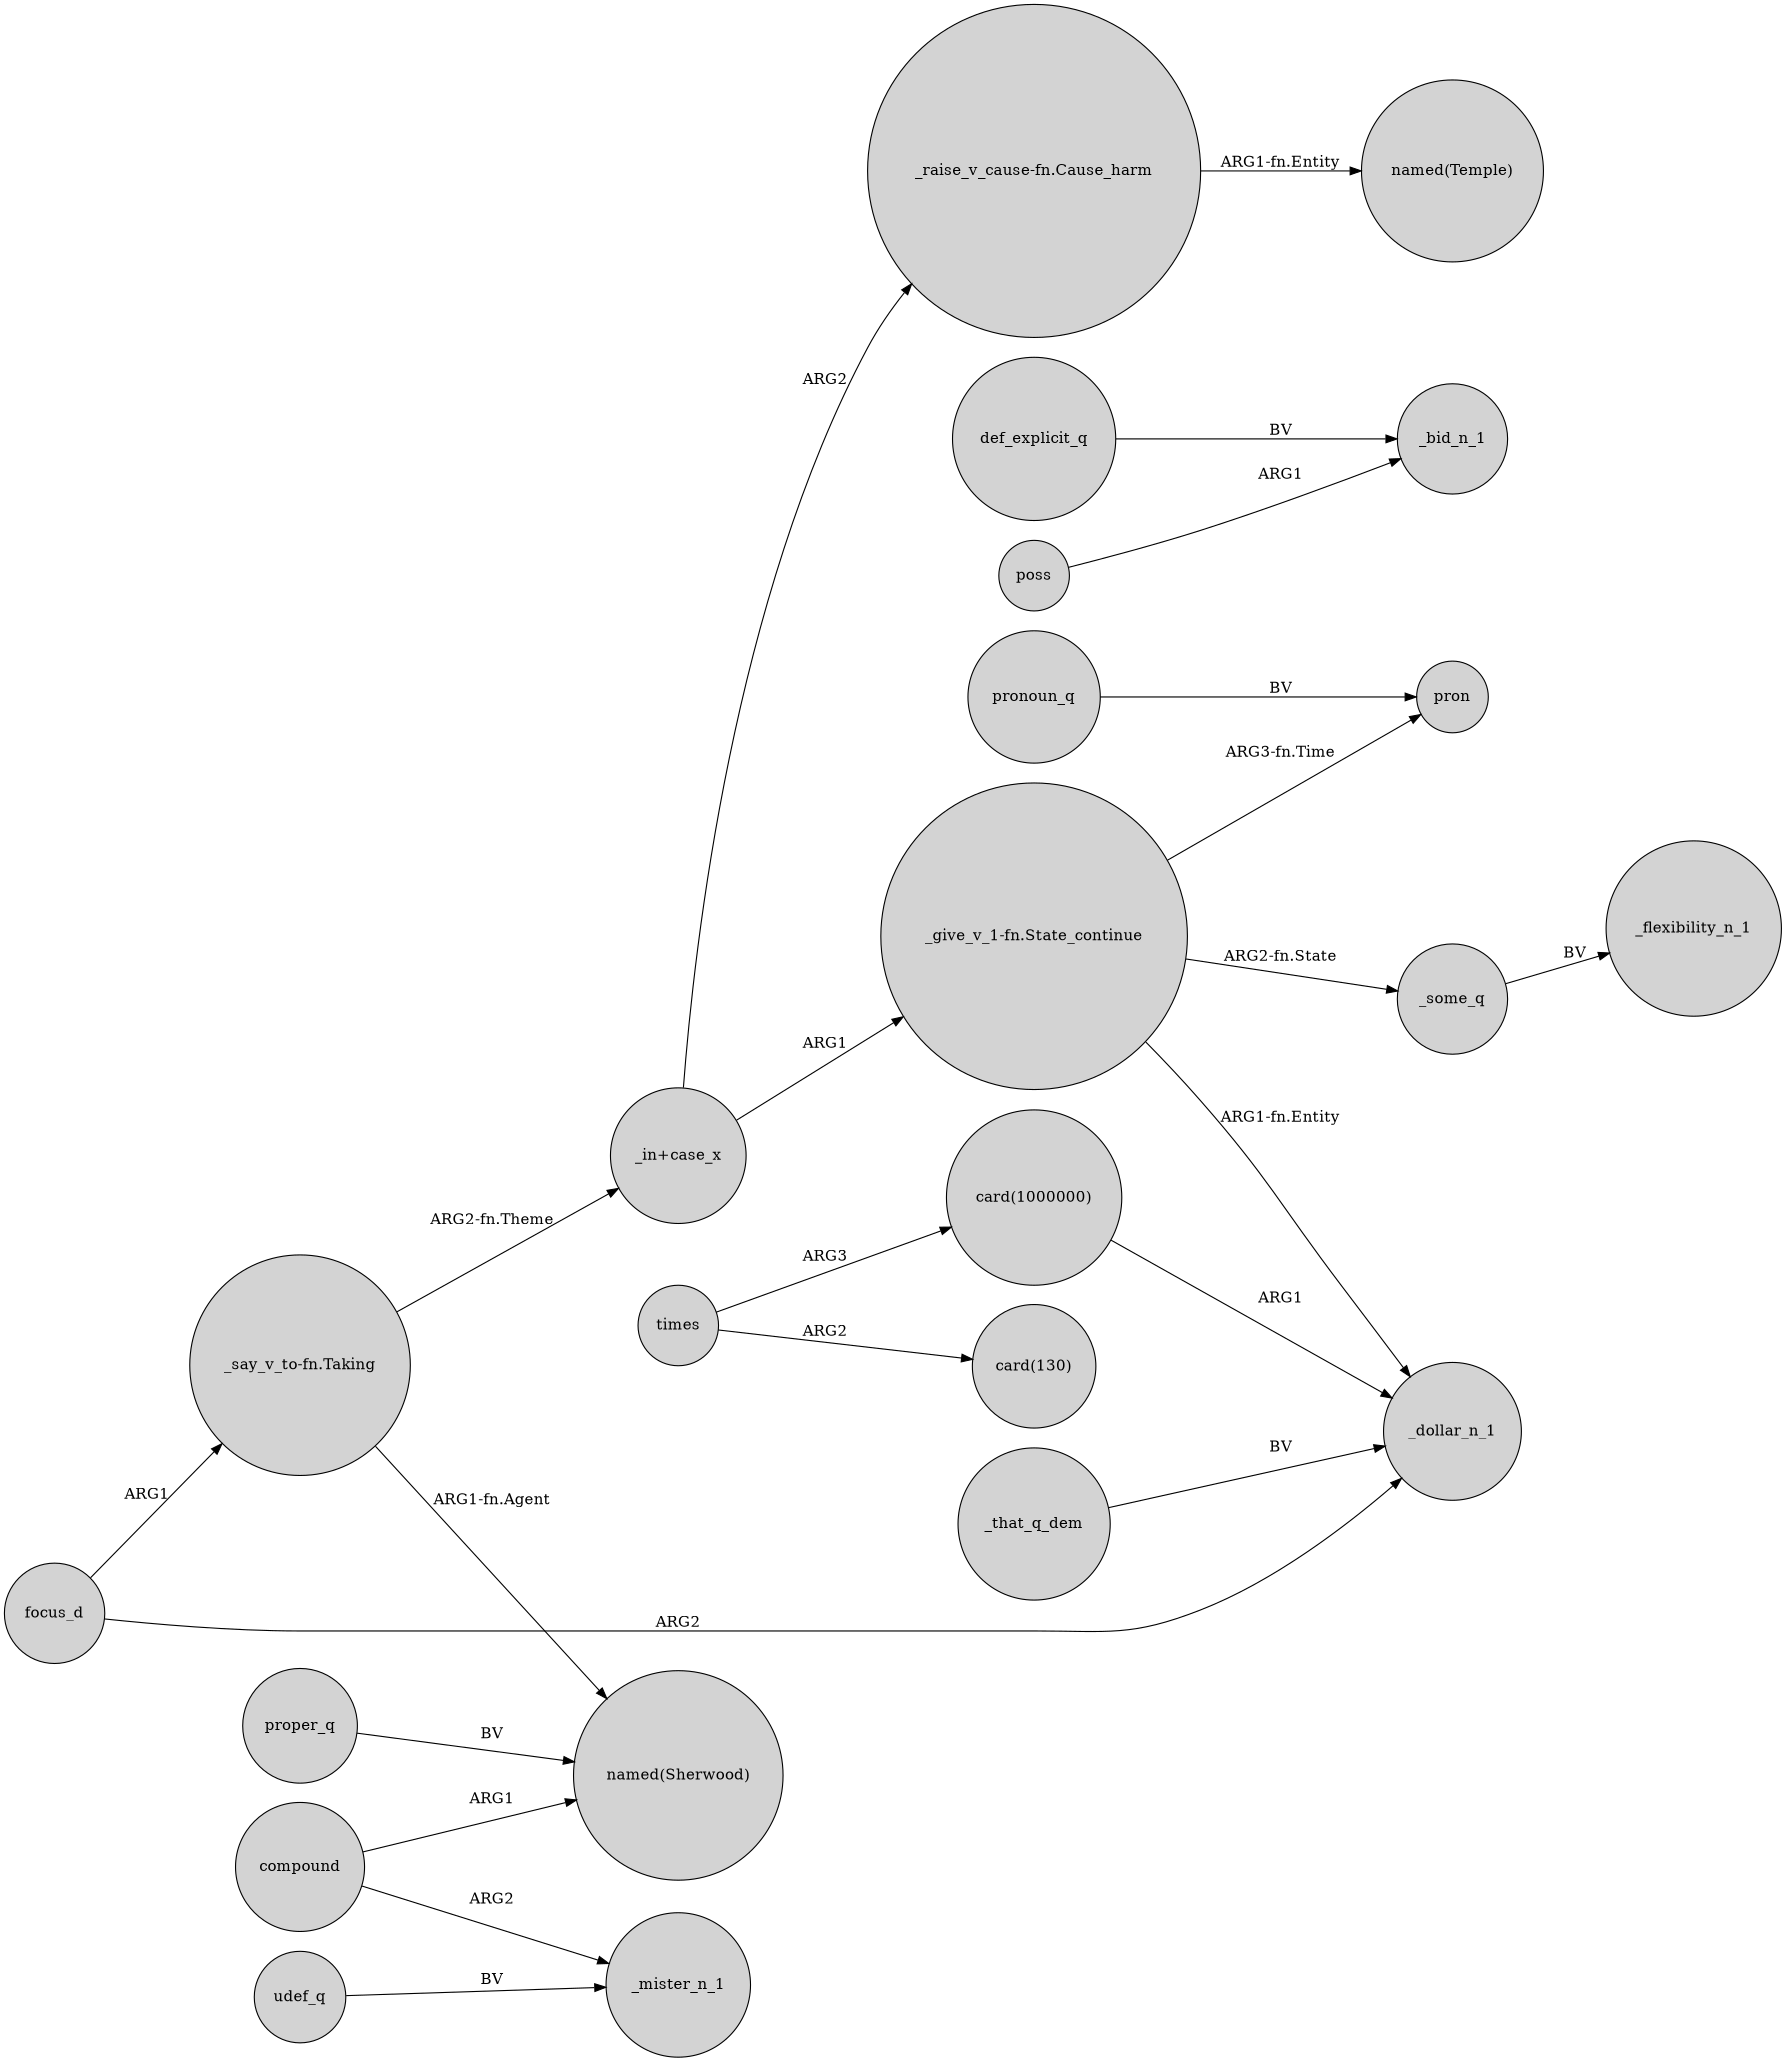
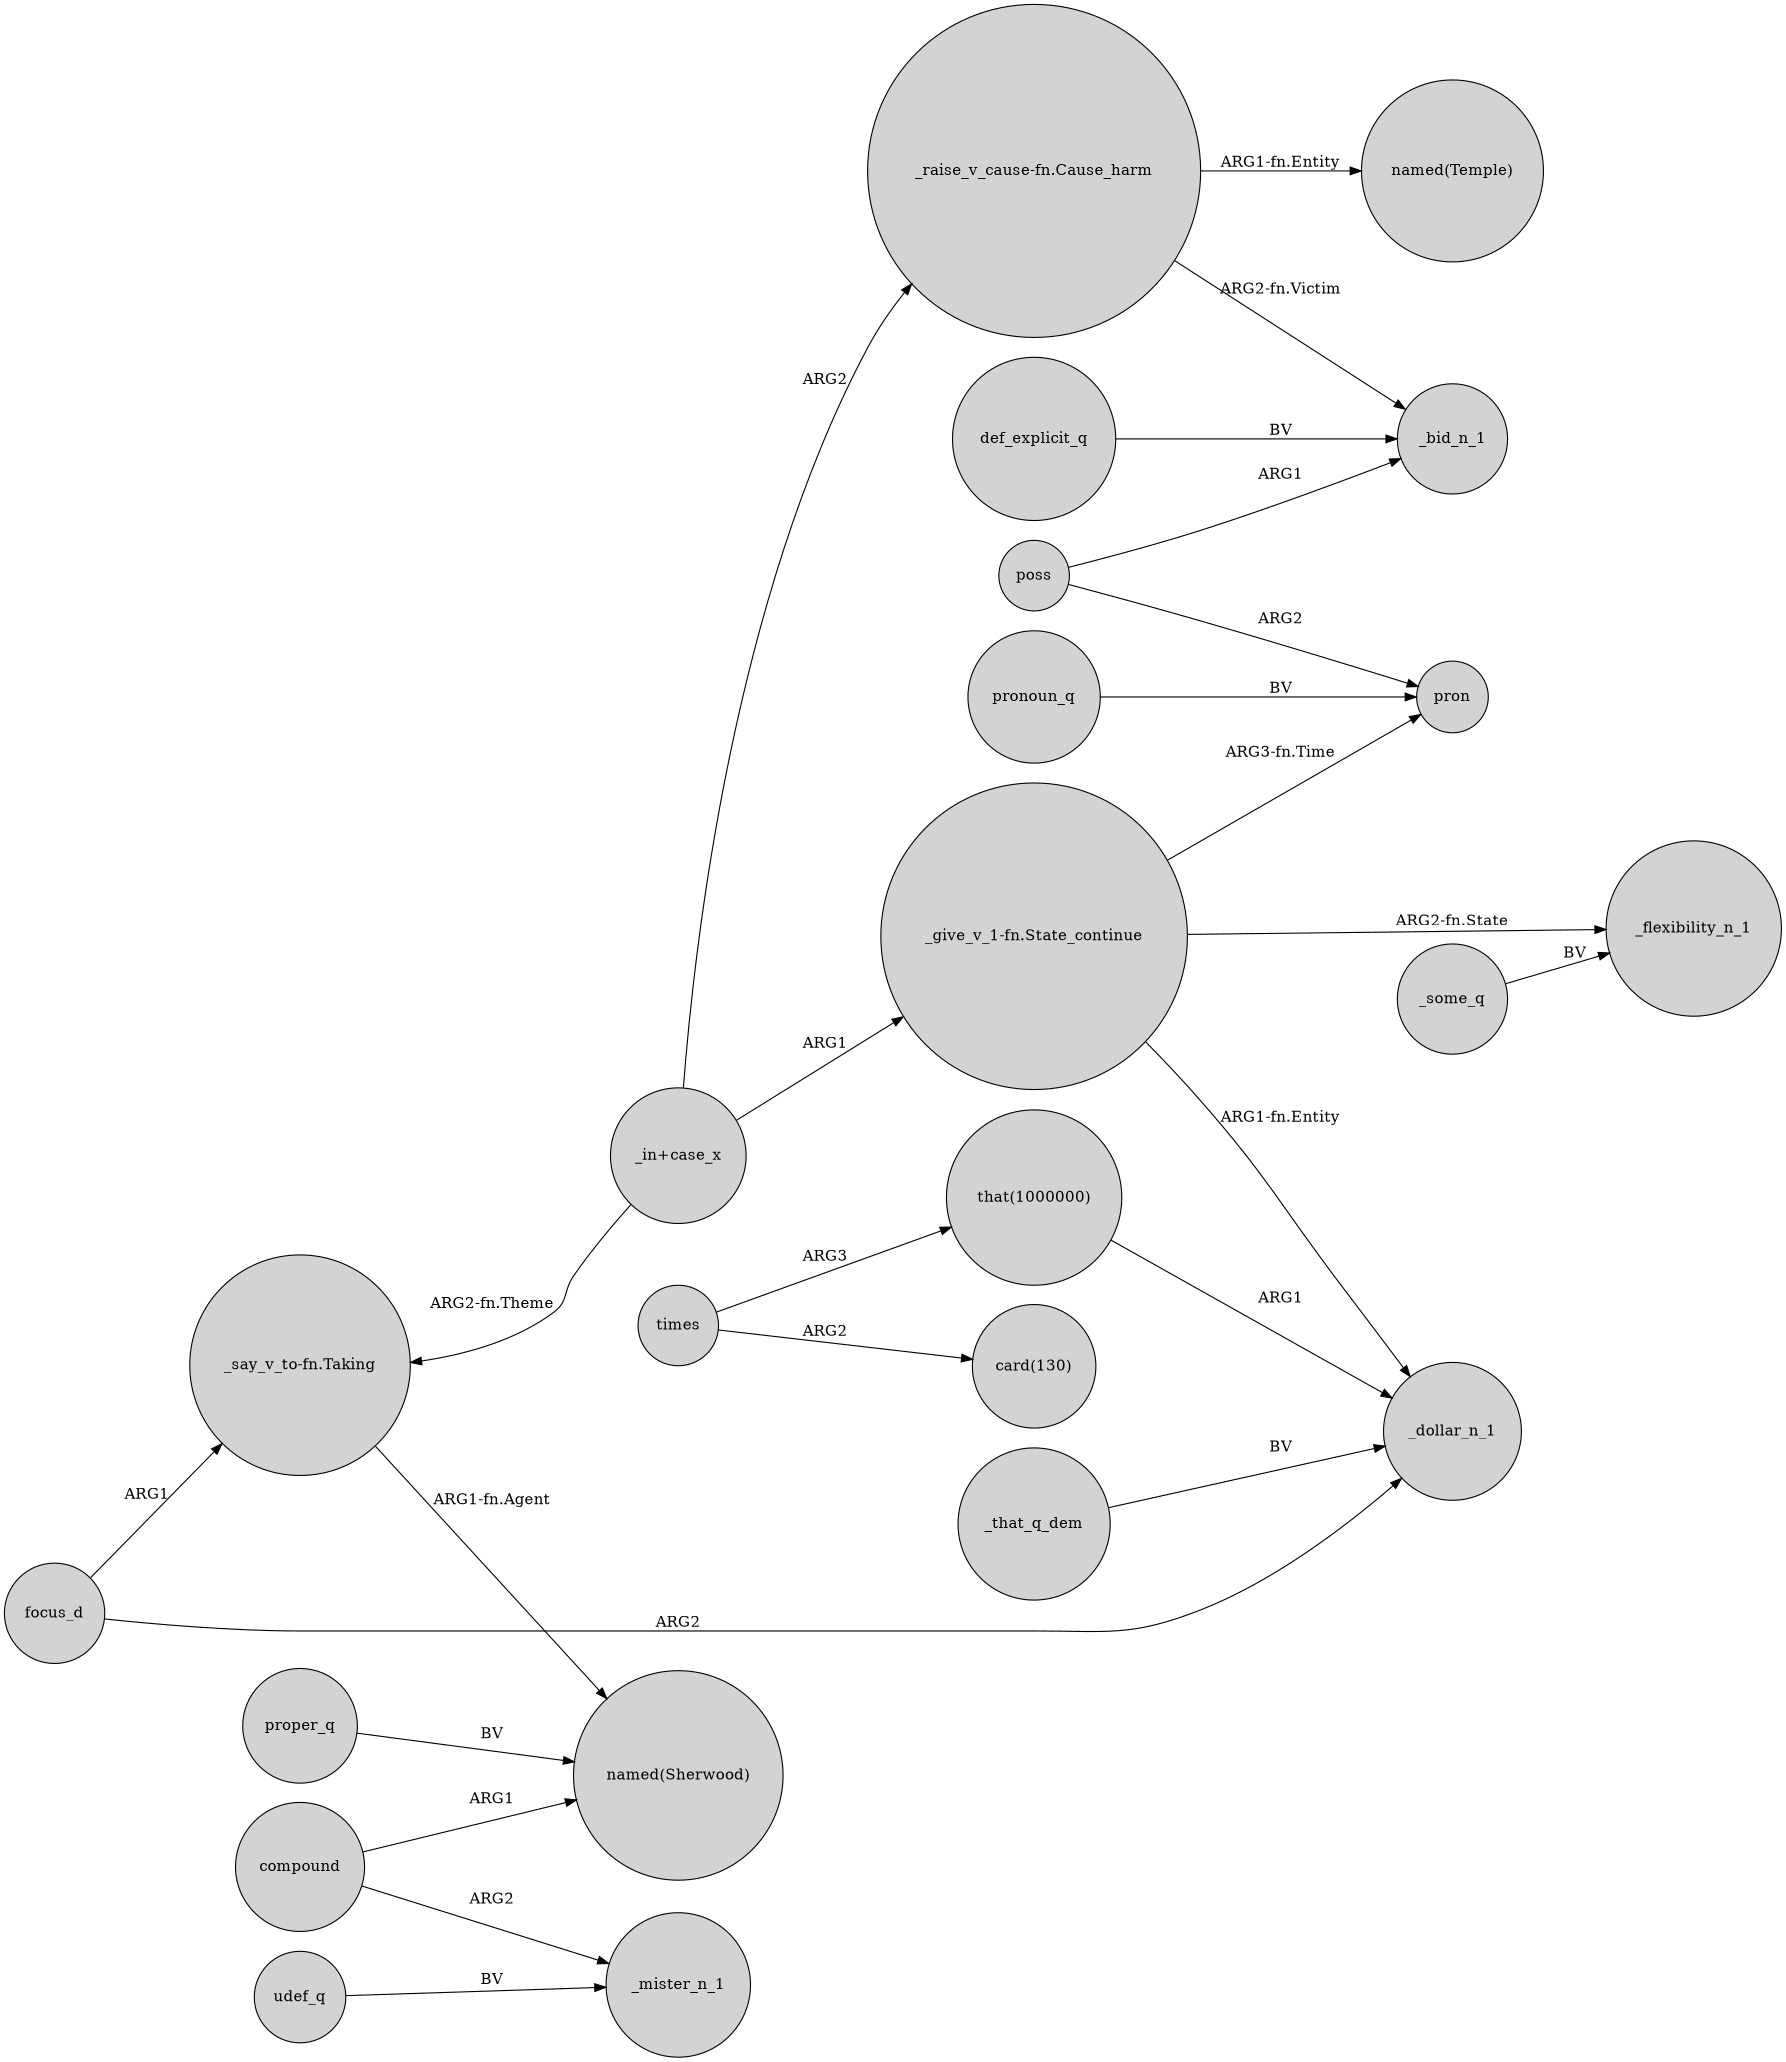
edge "_raise_v_cause-fn.Cause_harm" -> "_bid_n_1": added, label "ARG2-fn.Victim"
edge "poss" -> "pron": added, label "ARG2"
edge "_give_v_1-fn.State_continue" -> "_some_q": now "_give_v_1-fn.State_continue" -> "_flexibility_n_1"
node "card(1000000)": label "card(1000000)" -> "that(1000000)"
edge "_say_v_to-fn.Taking" -> "_in+case_x": reversed
